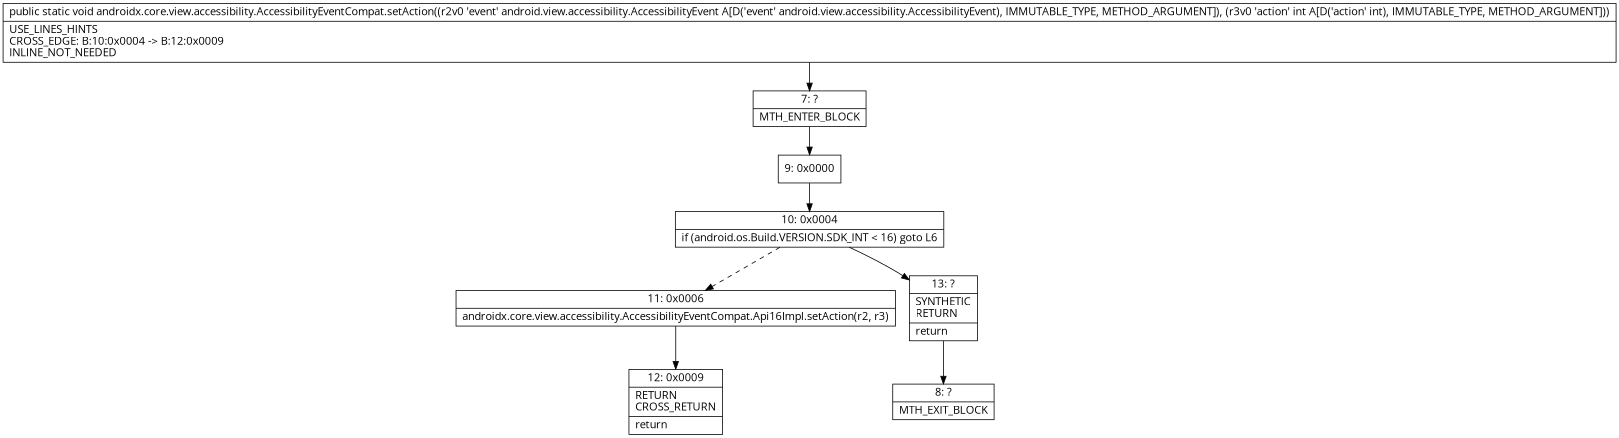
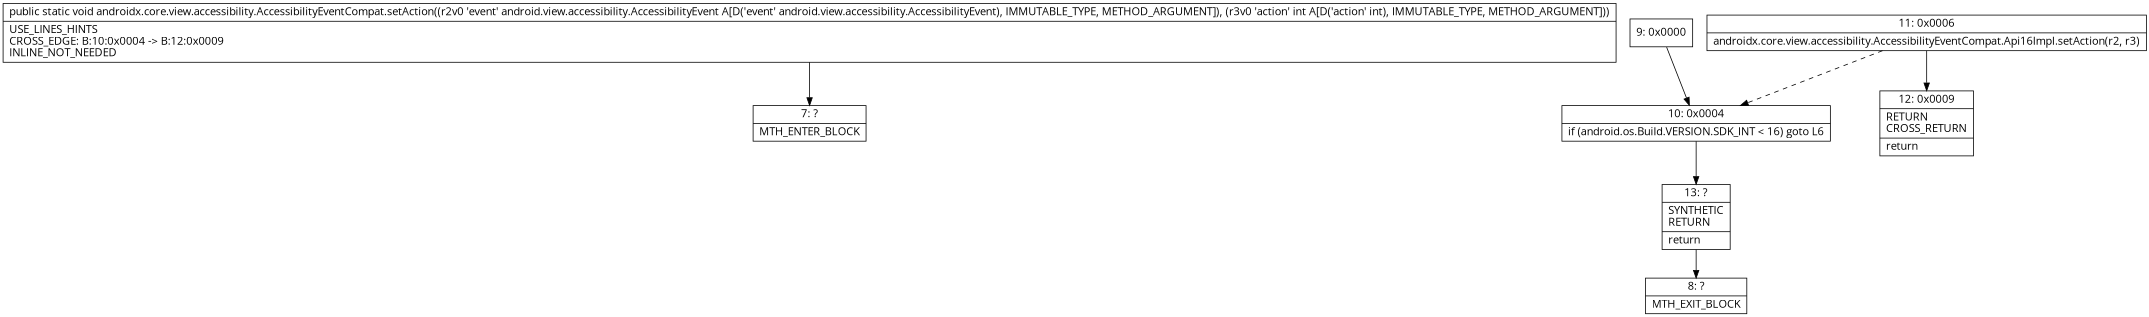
edge "7: ?" -> "9: 0x0000": removed
edge "10: 0x0004" -> "11: 0x0006": reversed
